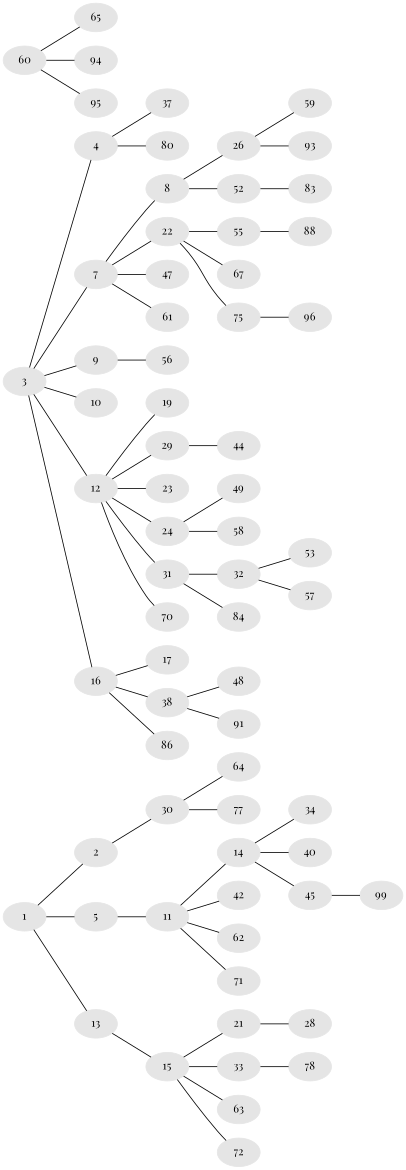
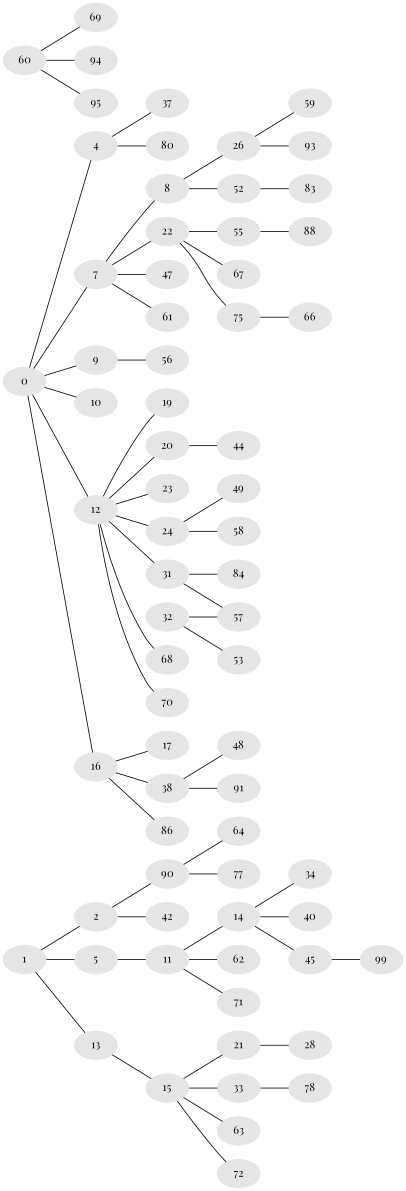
node "65": label "65" -> "69"
node "96": label "96" -> "66"
node "3": label "3" -> "0"
node "29": label "29" -> "20"
edge "31" -- "32": now "31" -- "57"
node "68": added
node "30": label "30" -> "90"
edge "42" -- "11": now "42" -- "2"
